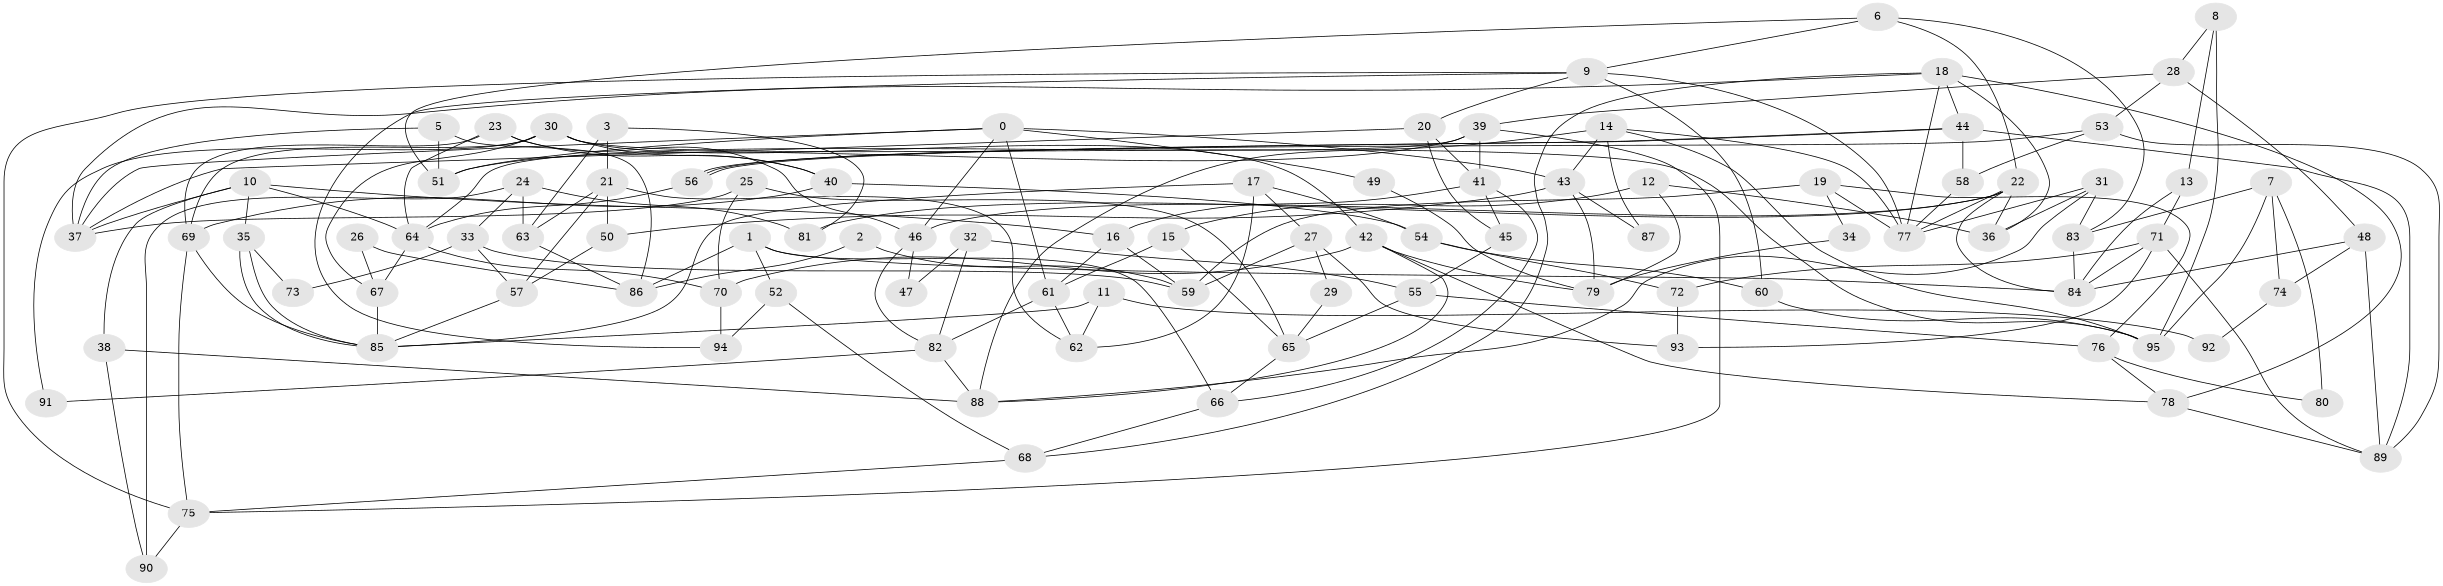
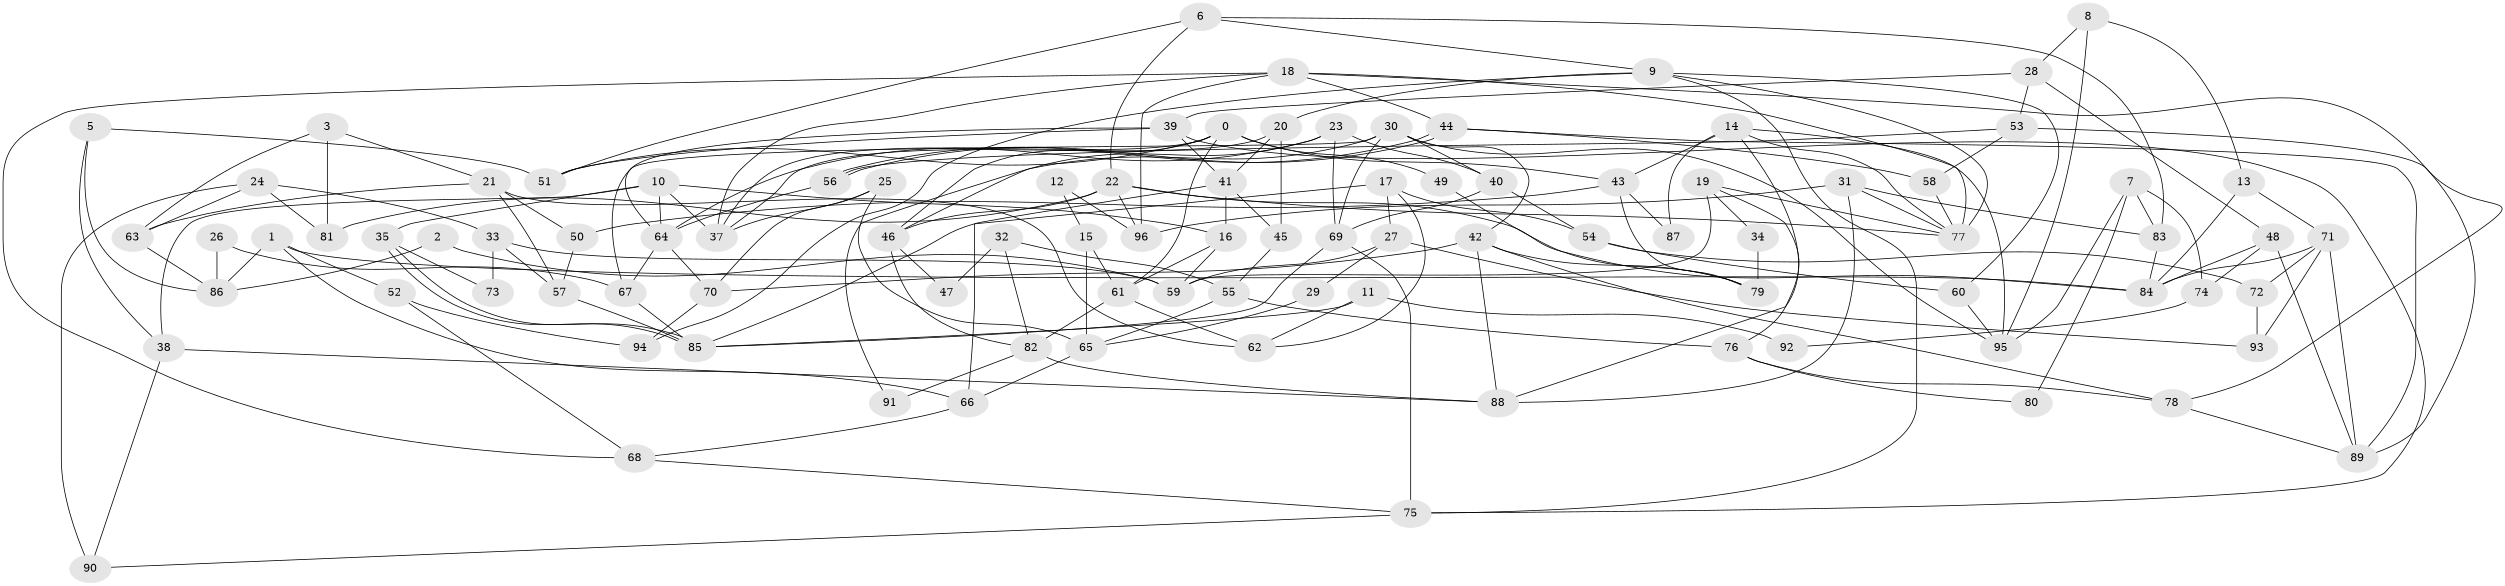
edge "5" -- "37": now "5" -- "38"
node "36": label "36" -> "96"
edge "12" -- "79": removed
